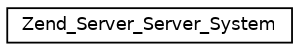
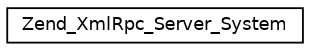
node "Zend_Server_Server_System": label "Zend_Server_Server_System" -> "Zend_XmlRpc_Server_System"
